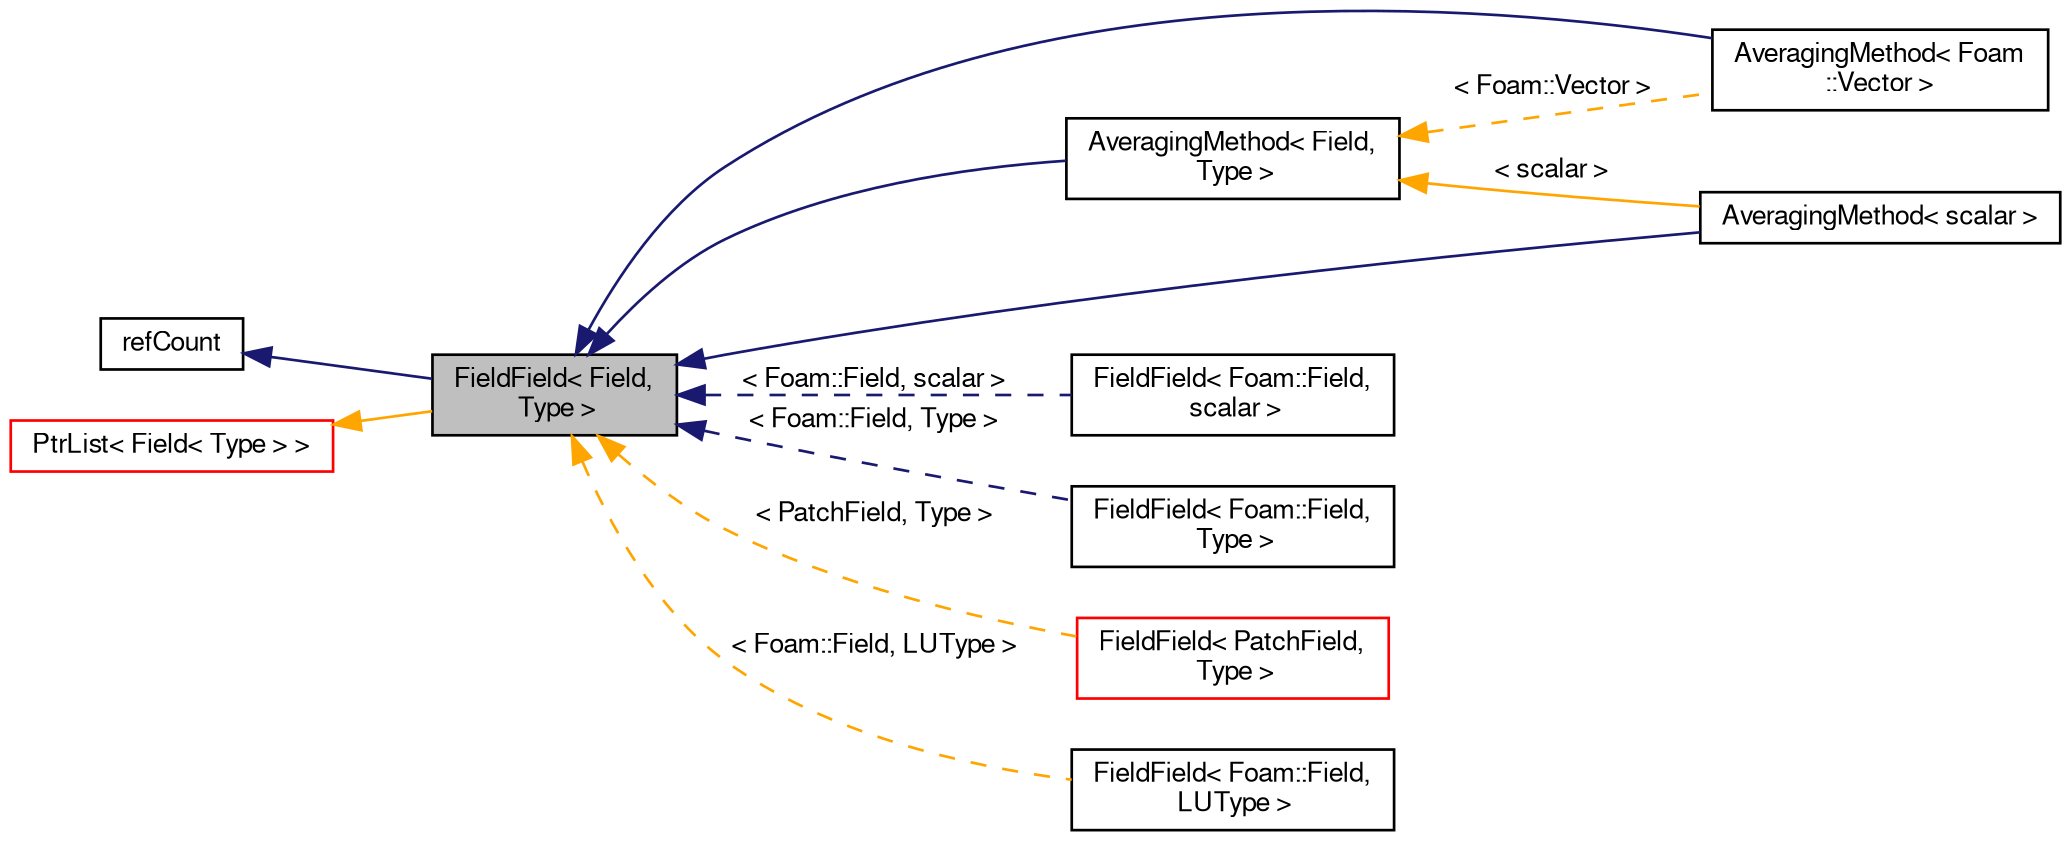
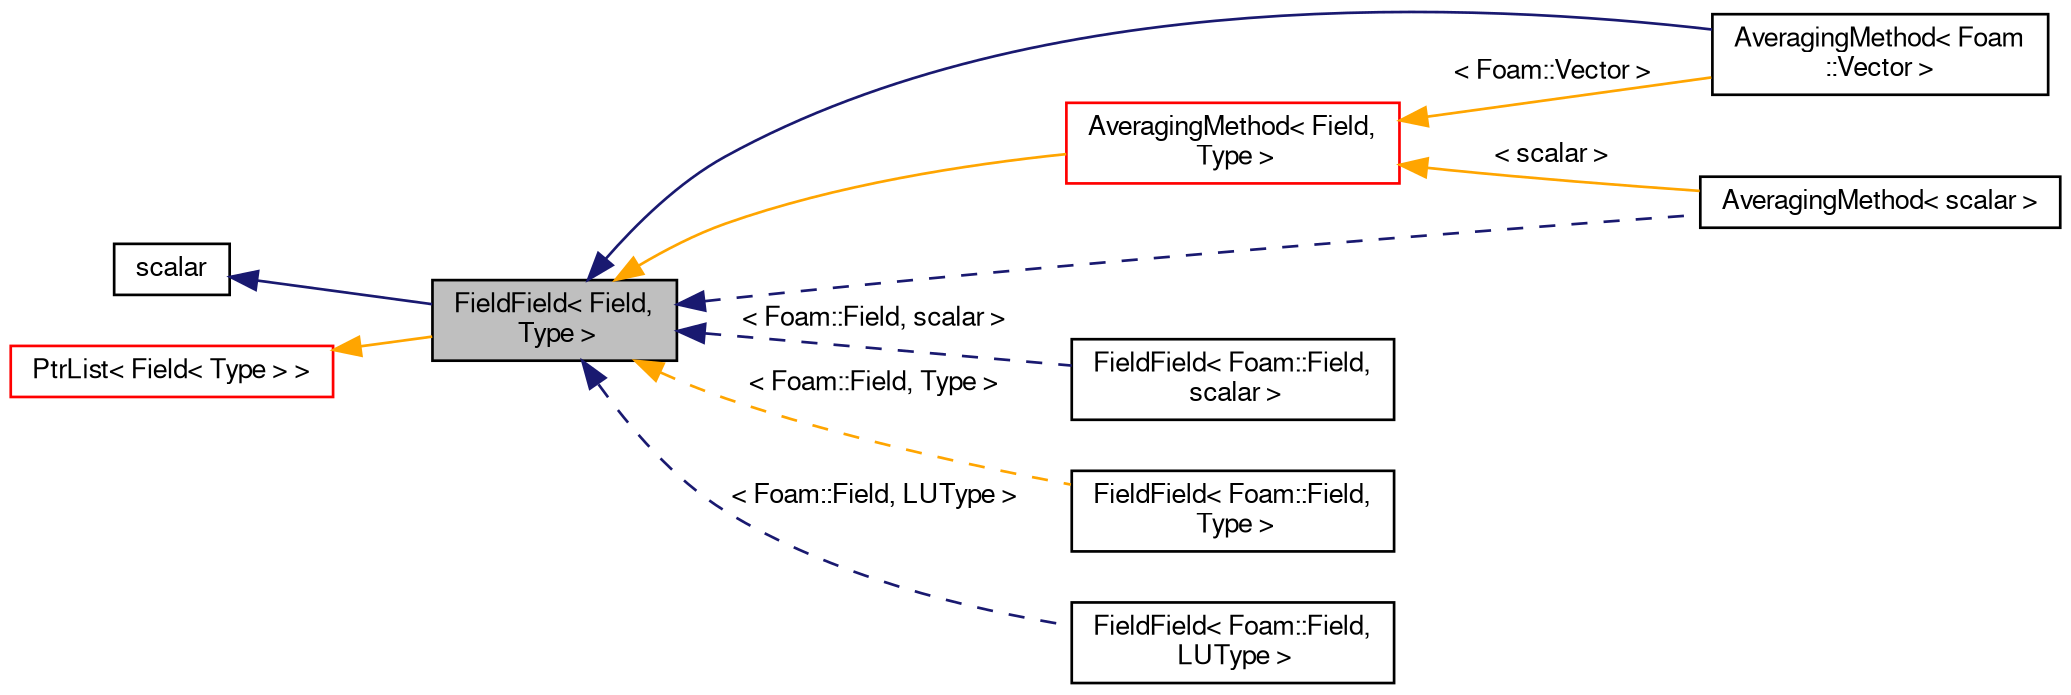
edge "AveragingMethod< Foam ::Vector >" -> "AveragingMethod< Field, Type >": style dashed -> solid
node "AveragingMethod< Field, Type >": color black -> red
edge "AveragingMethod< Field, Type >" -> "FieldField< Field, Type >": color midnightblue -> orange
edge "AveragingMethod< scalar >" -> "FieldField< Field, Type >": style solid -> dashed
node "refCount": label "refCount" -> "scalar"
edge "FieldField< Foam::Field, Type >" -> "FieldField< Field, Type >": color midnightblue -> orange
node "FieldField< PatchField, Type >": removed
edge "FieldField< Foam::Field, LUType >" -> "FieldField< Field, Type >": color orange -> midnightblue
